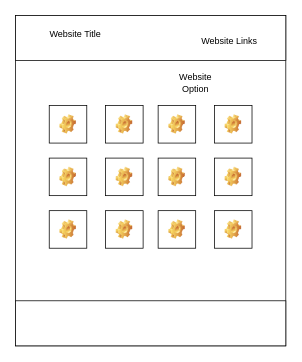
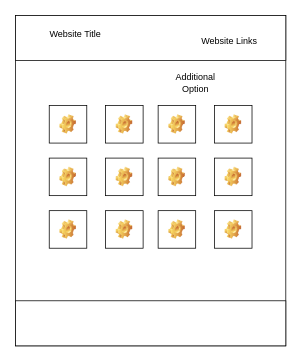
node "Website Option": label "Website Option" -> "Additional Option"
